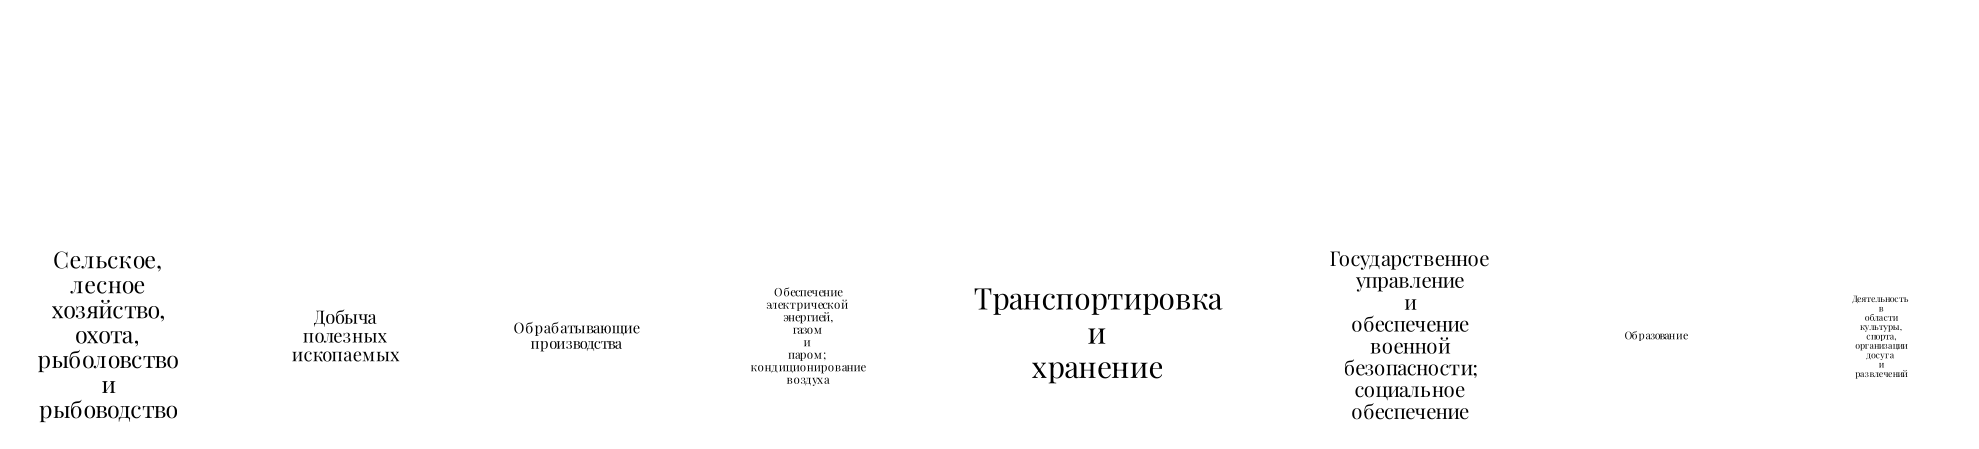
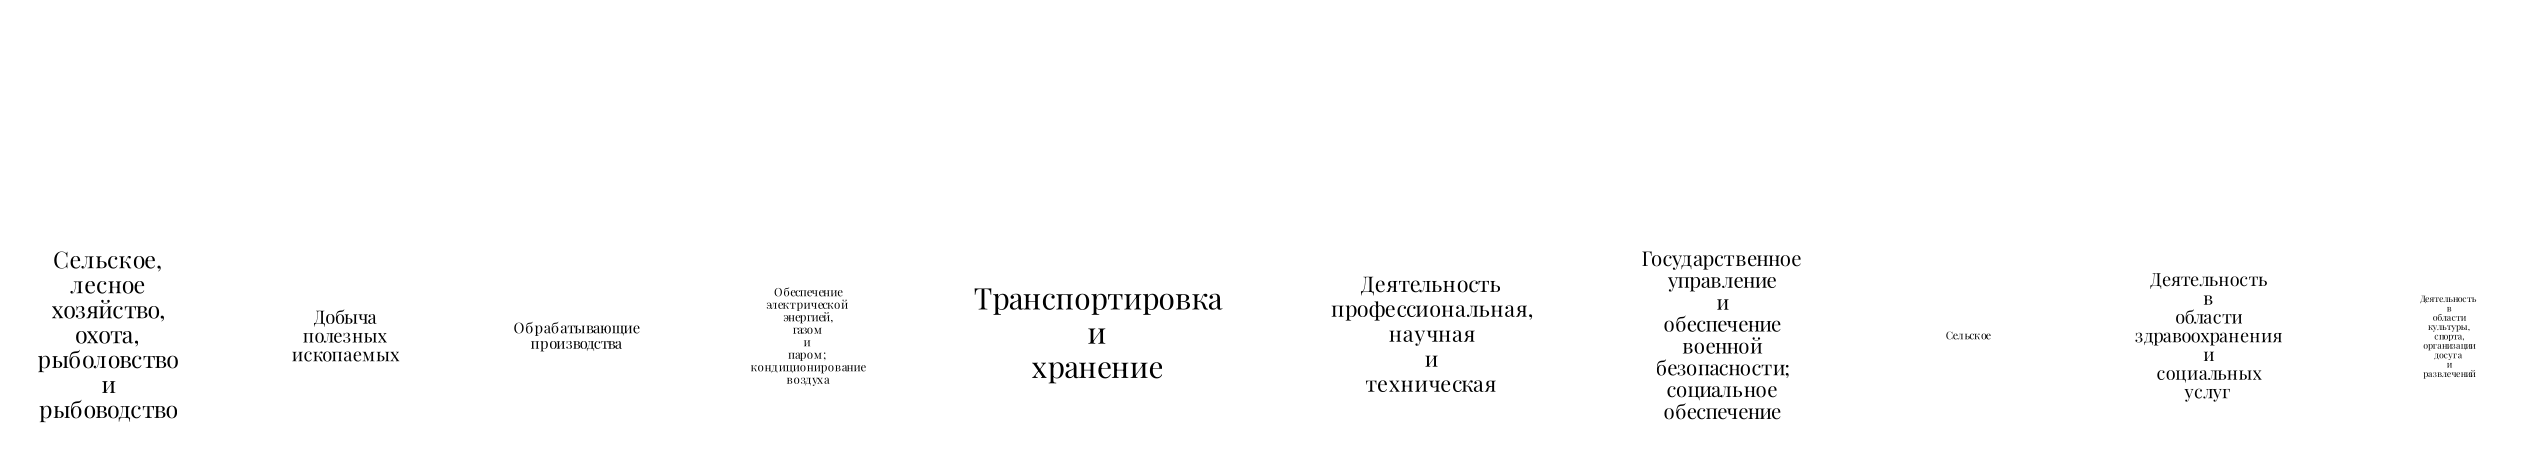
node "Деятельность профессиональная, научная и техническая": added
node "Образование": label "Образование" -> "Сельское"
node "Деятельность в области здравоохранения и социальных услуг": added
